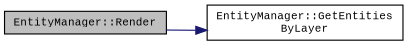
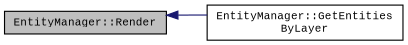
edge "EntityManager::Render" -> "EntityManager::GetEntities ByLayer": reversed
